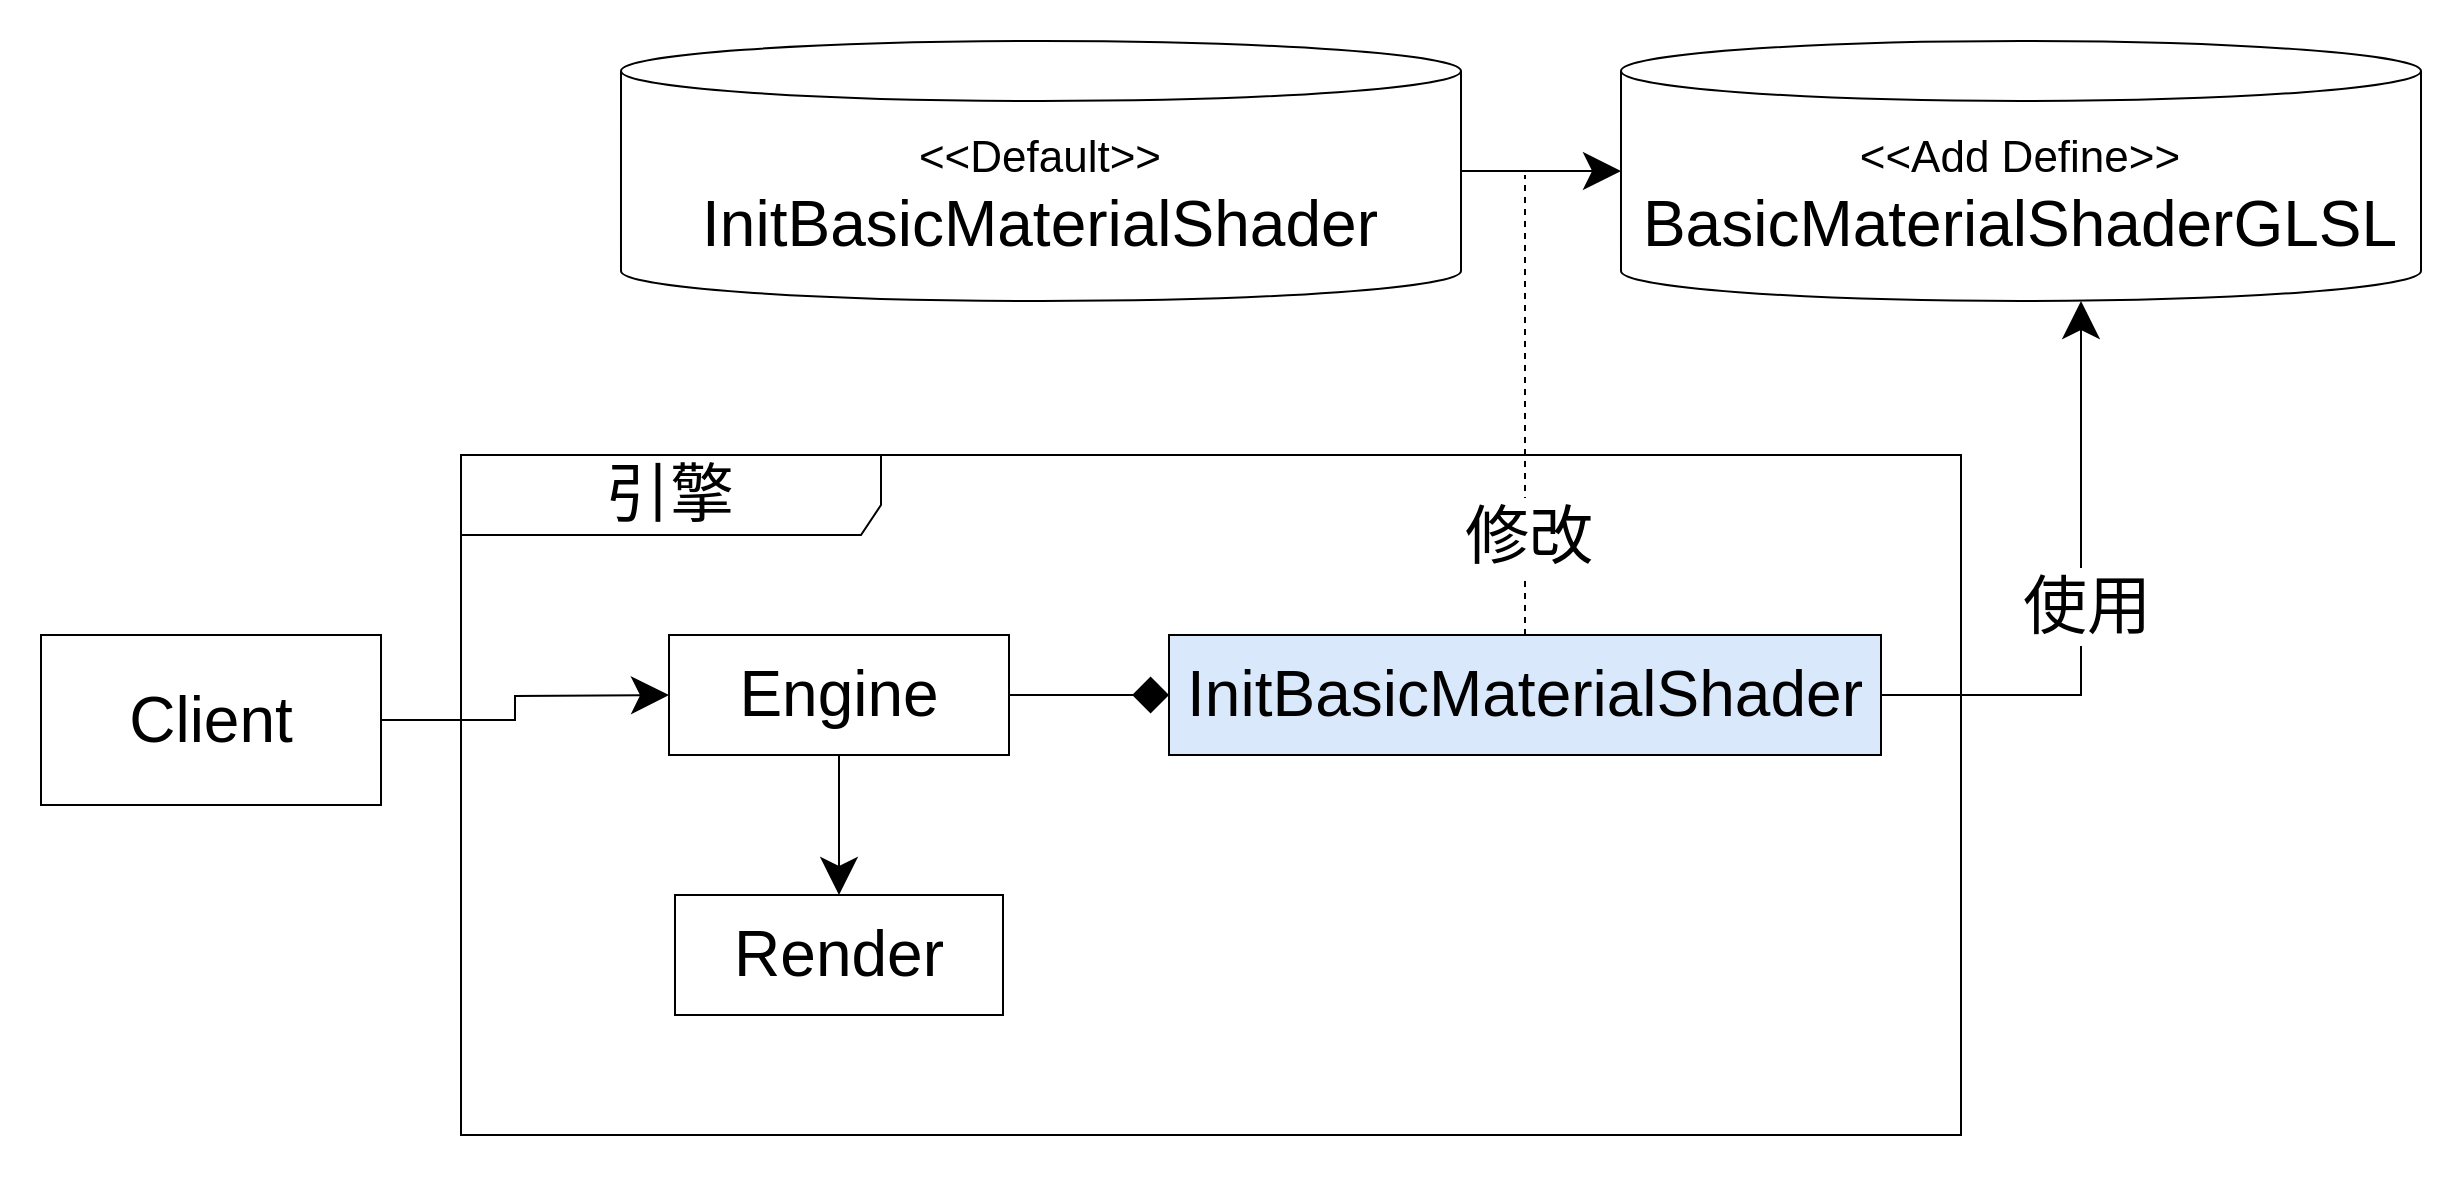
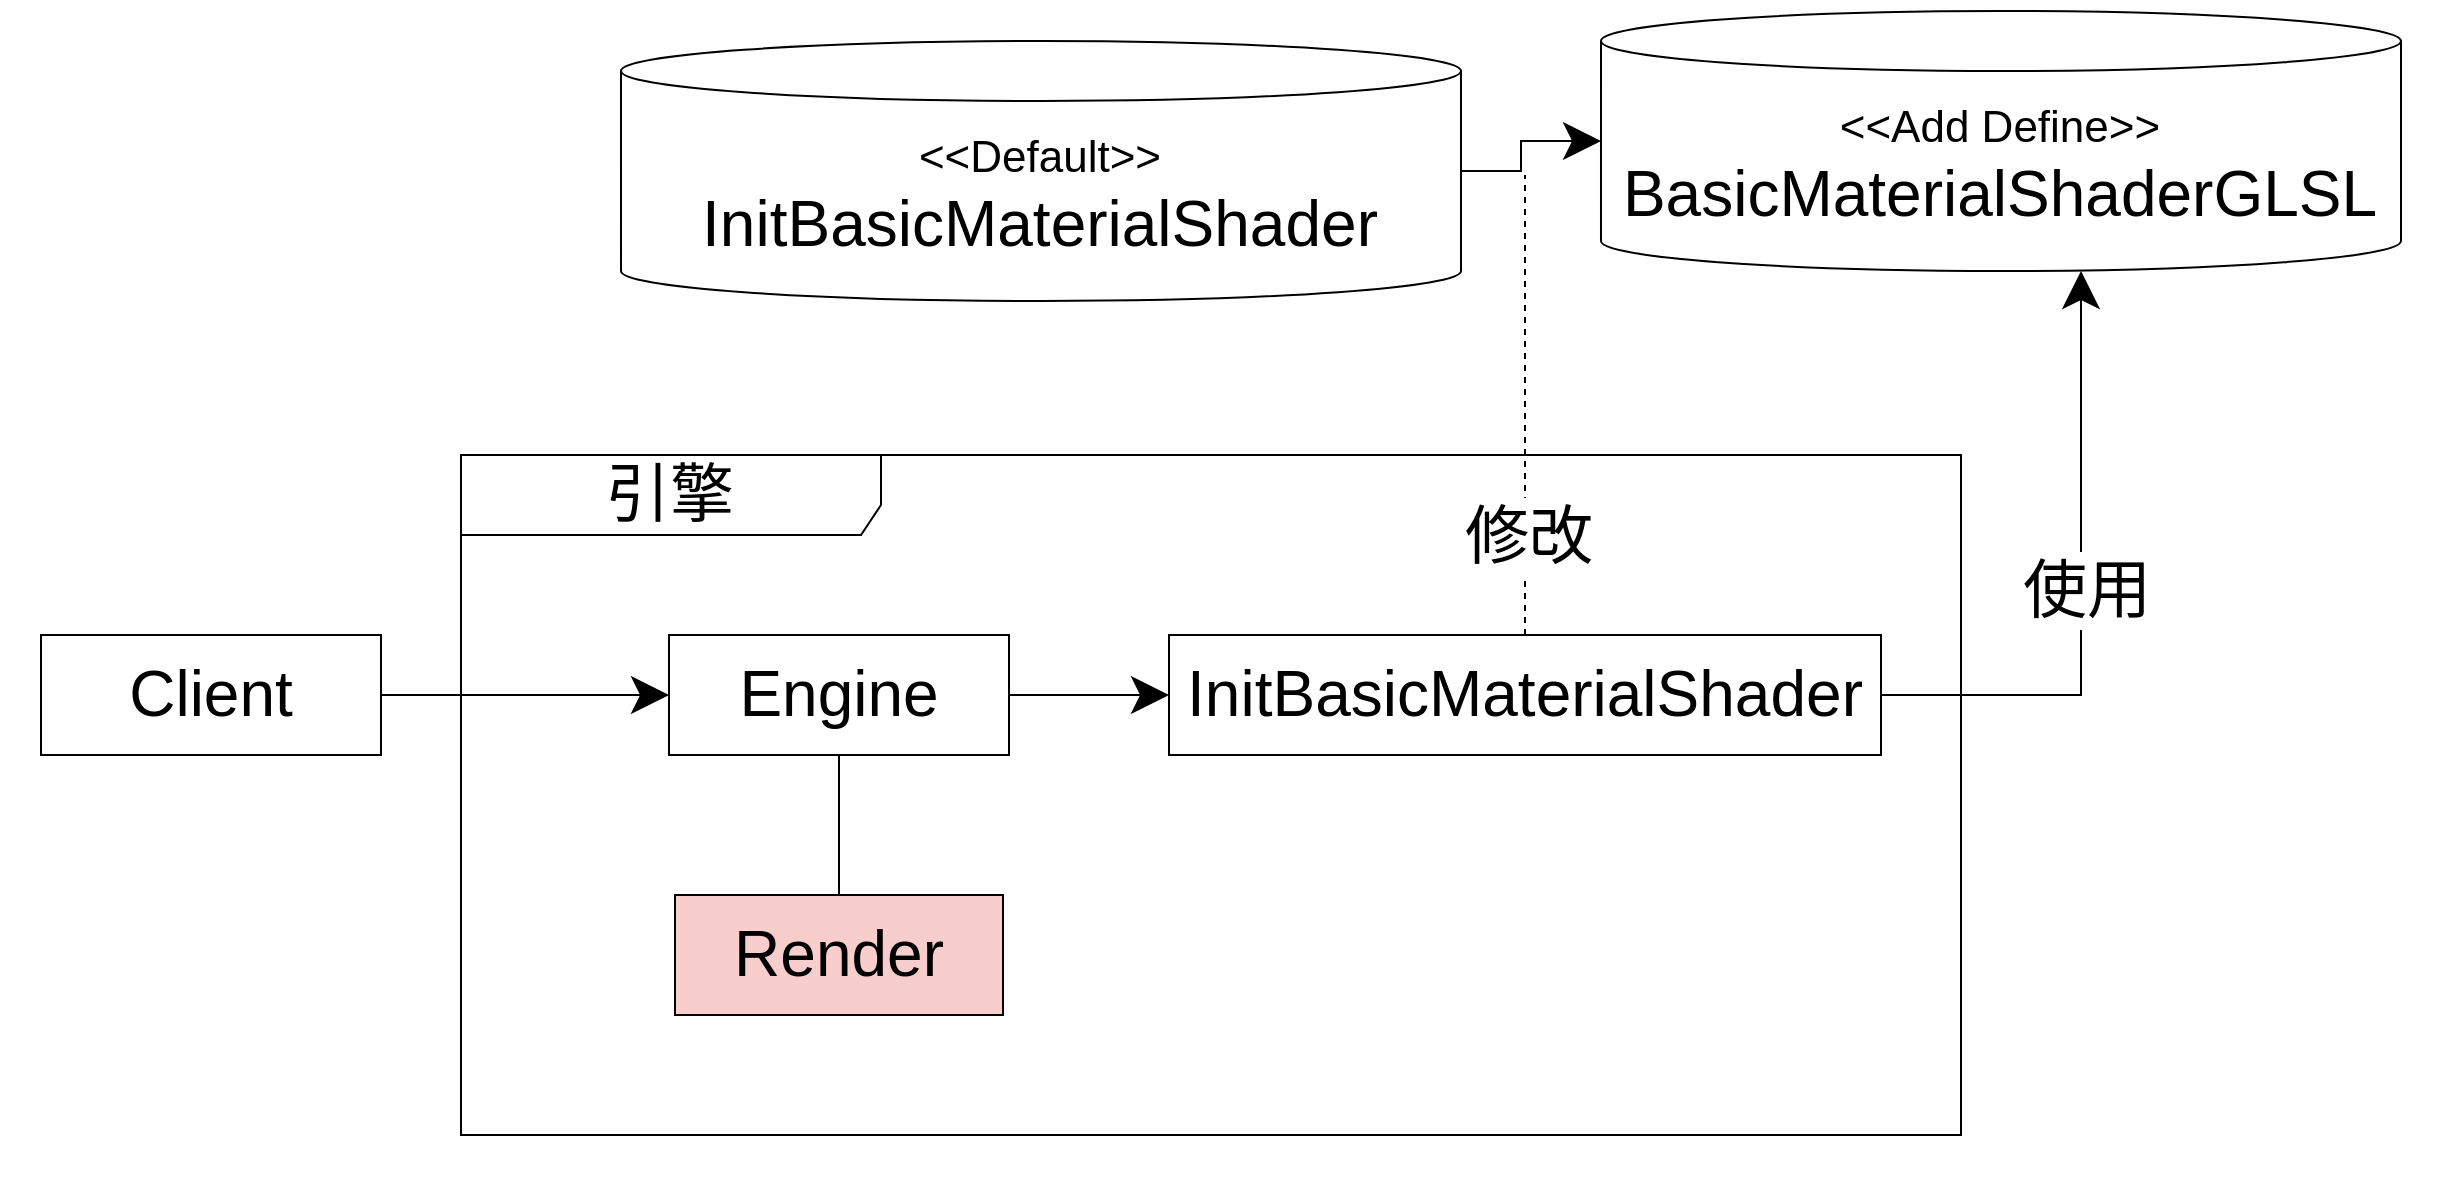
node "<<Add Define>> BasicMaterialShaderGLSL": moved (2021, 171) -> (2001, 141)
edge "Engine" -> "InitBasicMaterialShader": arrowhead diamond -> classic
node "InitBasicMaterialShader": fillcolor #dae8fc -> #ffffff
node "Client": size 340x170 -> 340x120
edge "Engine" -> "Render": arrowhead classic -> none
node "Render": fillcolor #ffffff -> #f8cecc
